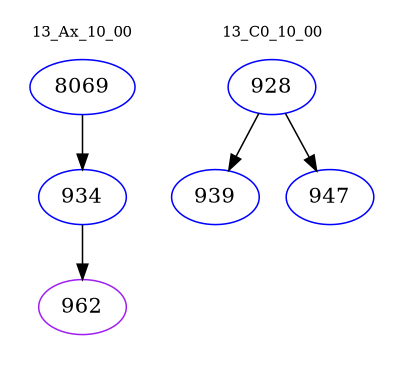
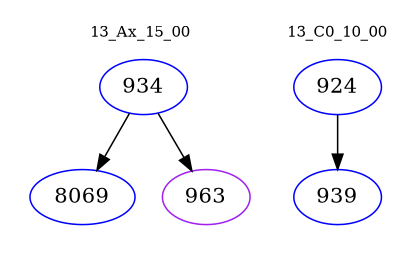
cluster "13_Ax_10_00": label "13_Ax_10_00" -> "13_Ax_15_00"
node "928": label "928" -> "924"
edge "8069" -> "934": reversed
node "947": removed
node "962": label "962" -> "963"
